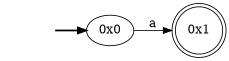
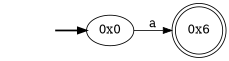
node "0x1": label "0x1" -> "0x6"
